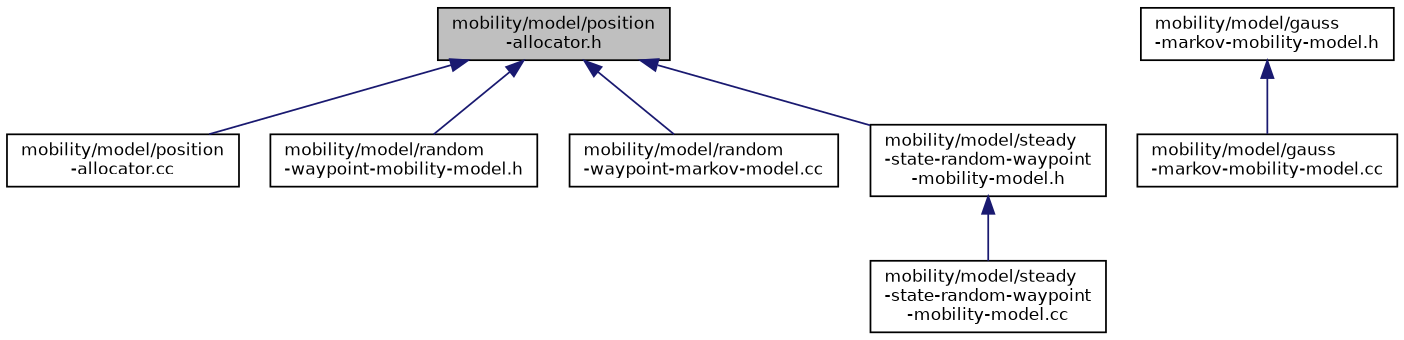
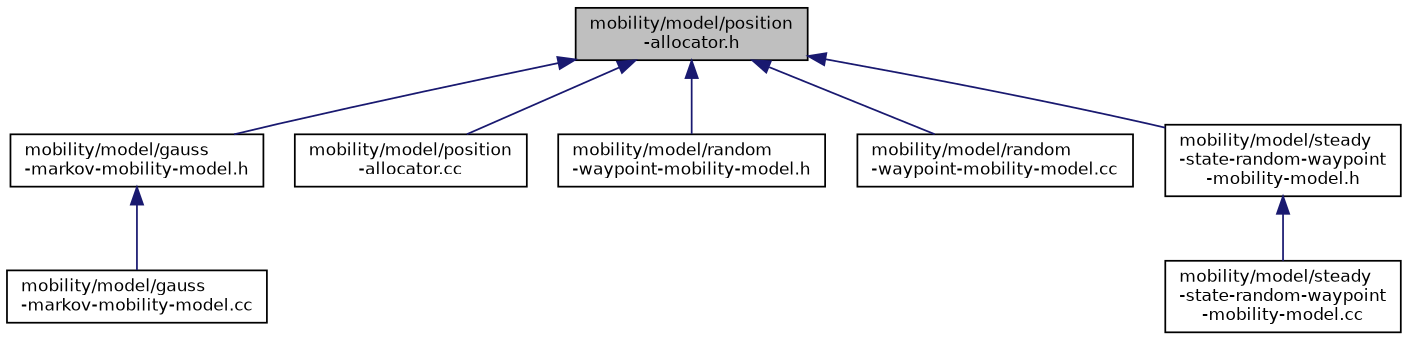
edge "mobility/model/gauss -markov-mobility-model.h" -> "mobility/model/position -allocator.h": added
node "mobility/model/random -waypoint-markov-model.cc": label "mobility/model/random -waypoint-markov-model.cc" -> "mobility/model/random -waypoint-mobility-model.cc"
